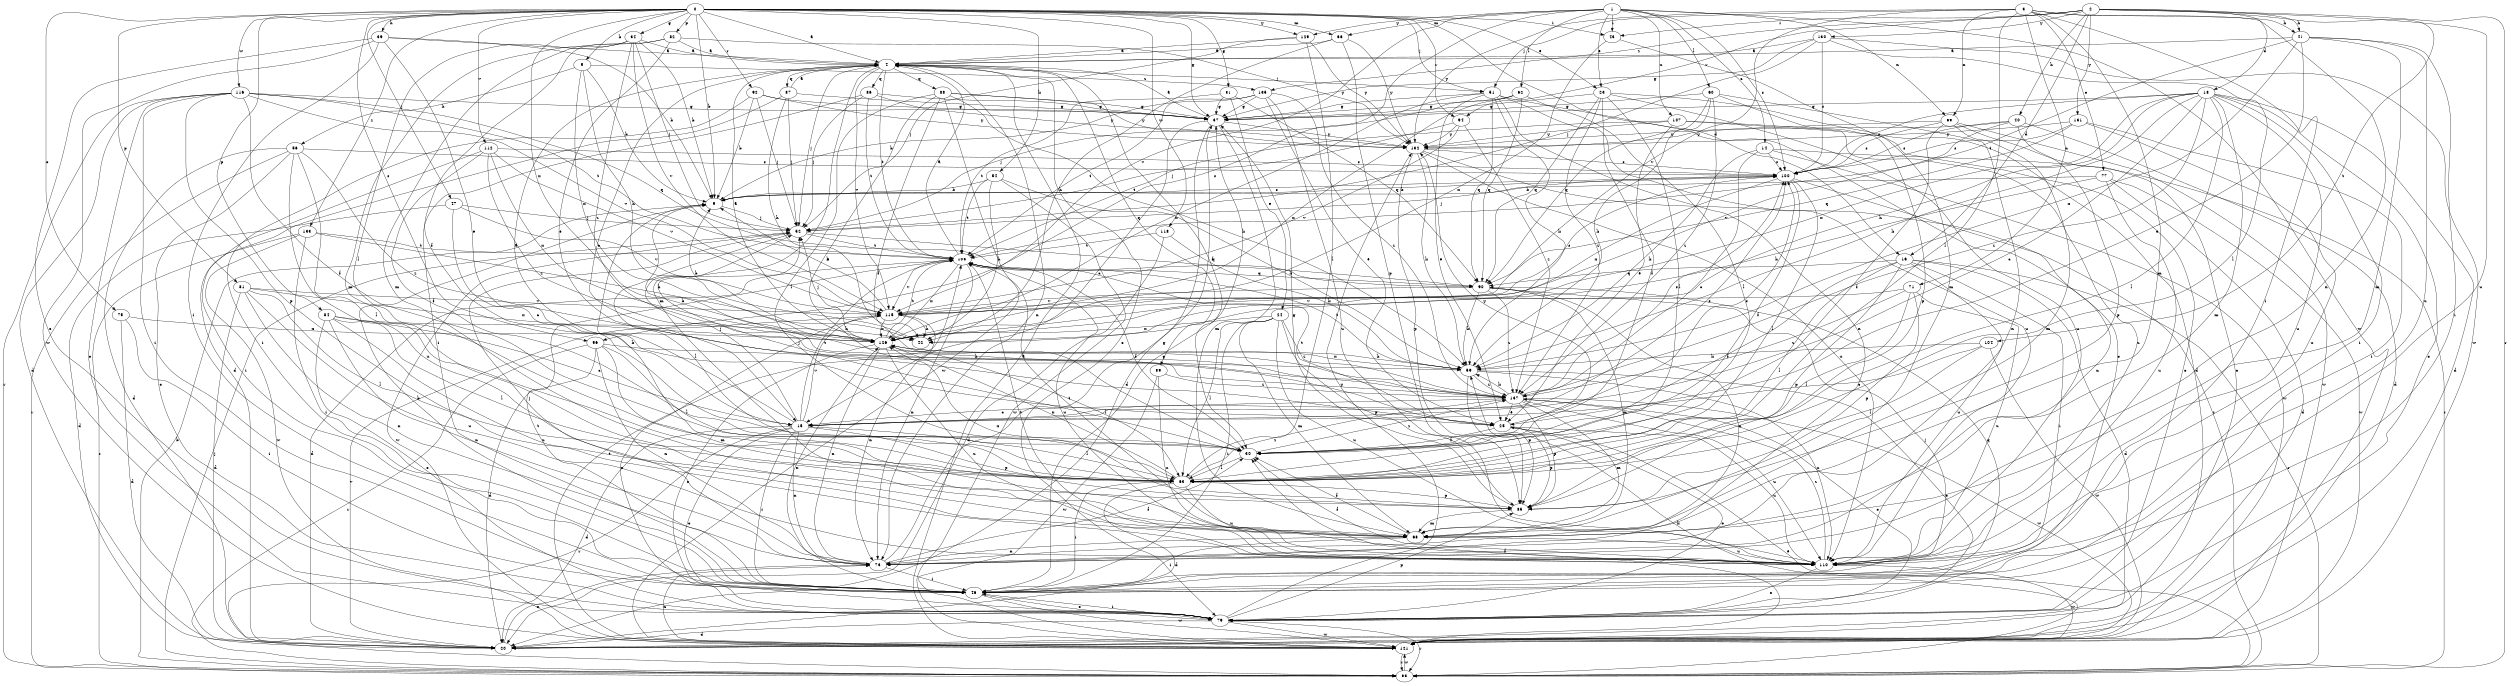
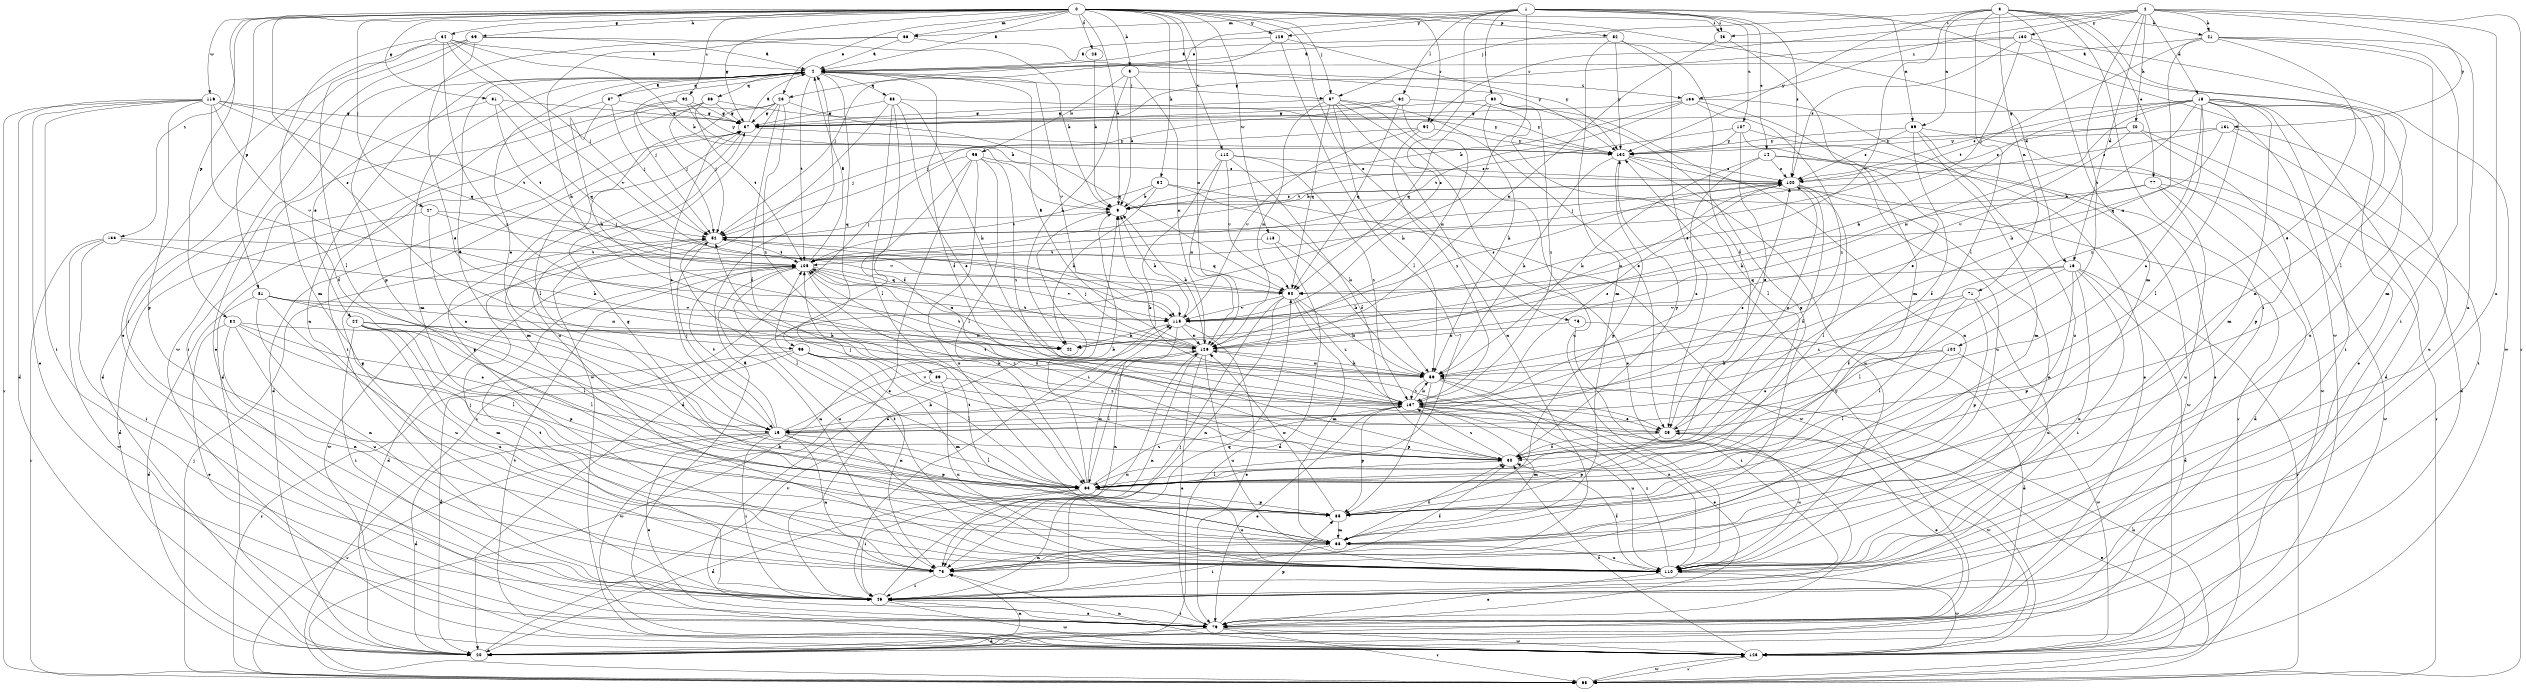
node "28": added
node "51": label "51" -> "57"
edge "112" -> "115": now "112" -> "90"
node "121": label "121" -> "123"
